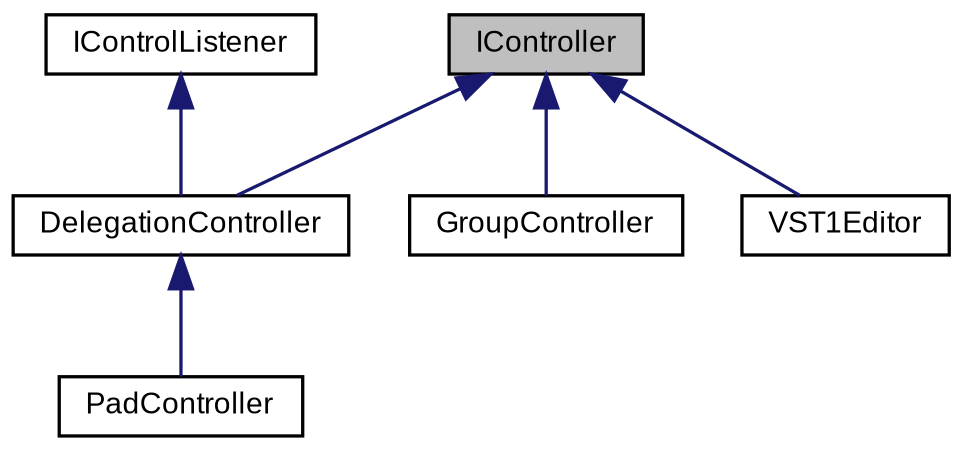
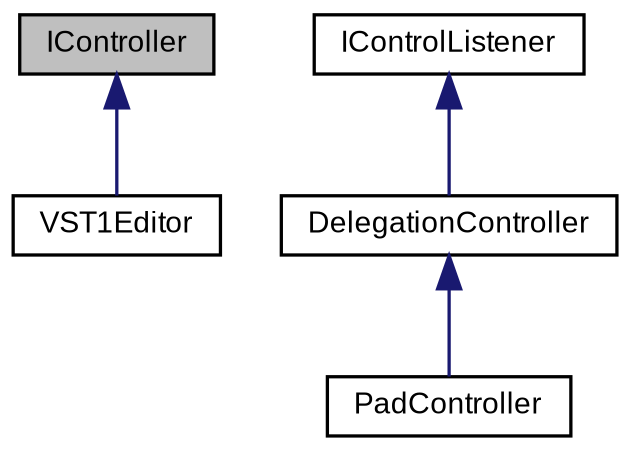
edge "DelegationController" -> "IController": removed
node "GroupController": removed
